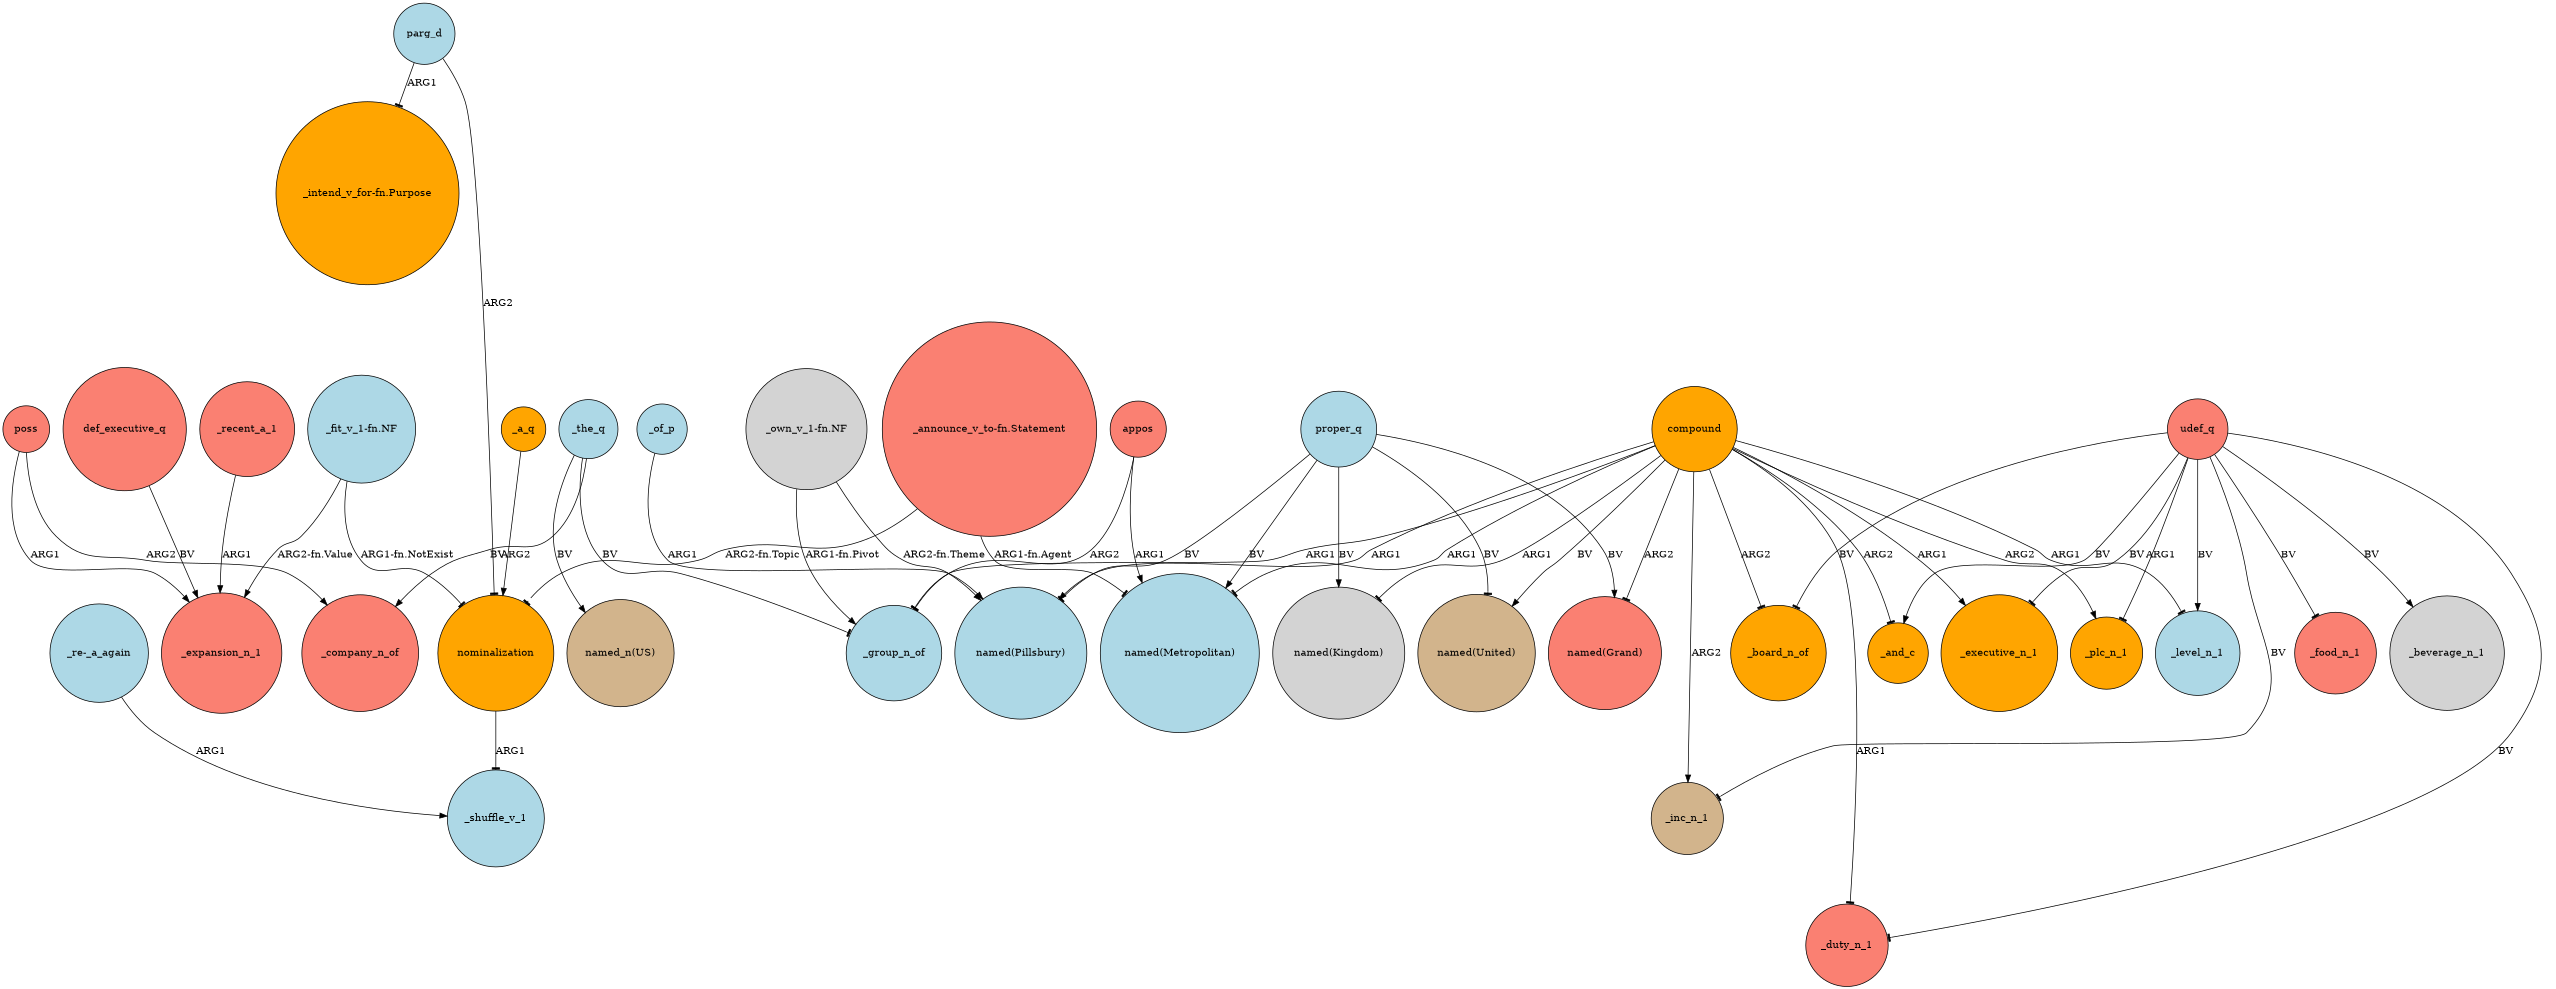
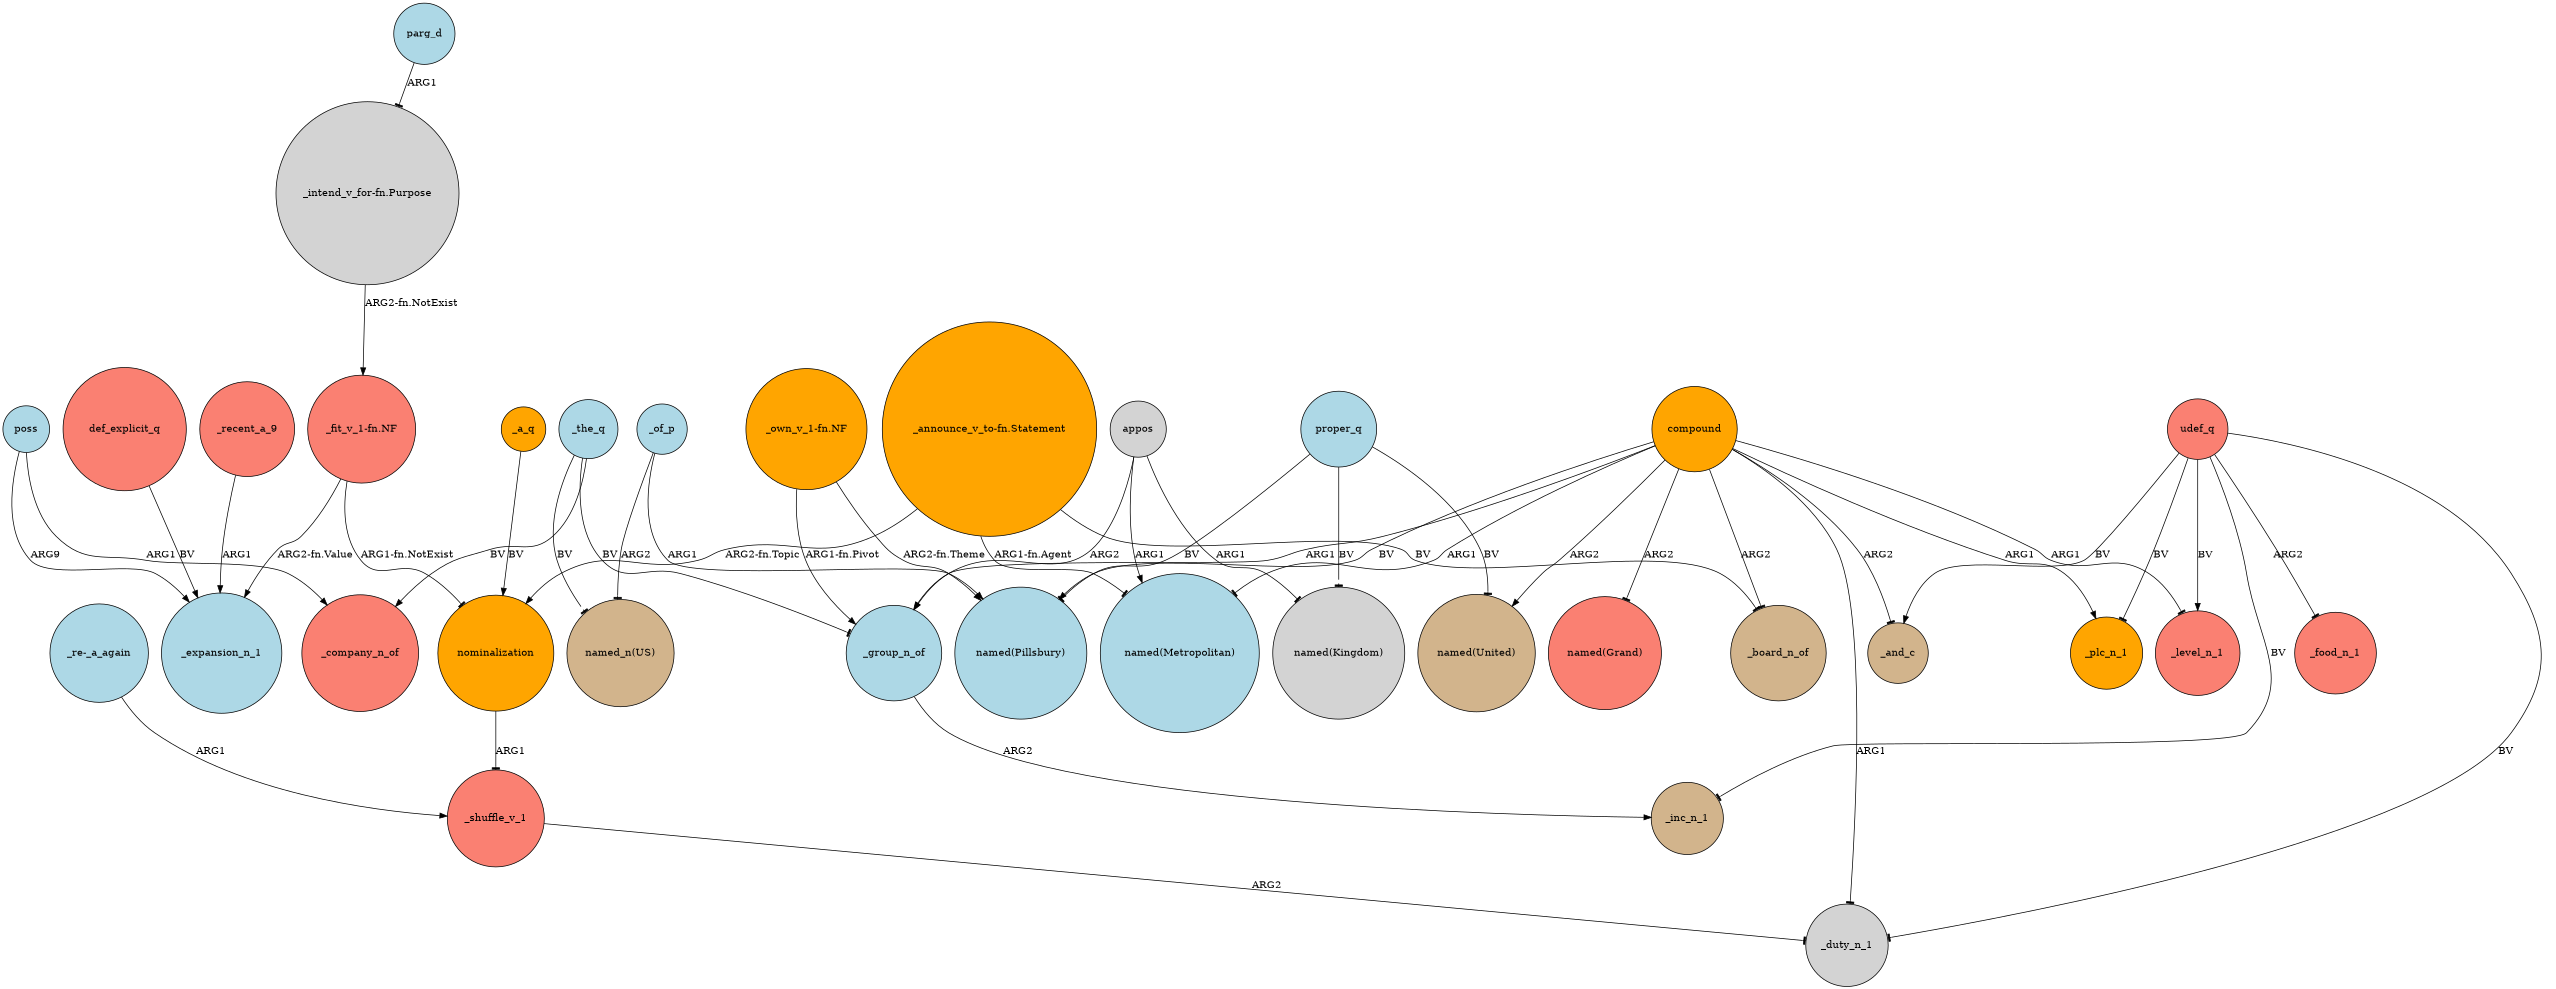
node "_intend_v_for-fn.Purpose": fillcolor orange -> lightgrey
edge "parg_d" -> "nominalization": removed, label "ARG2"
edge "_intend_v_for-fn.Purpose" -> "_fit_v_1-fn.NF": added, label "ARG2-fn.NotExist"
node "poss": fillcolor salmon -> lightblue
node "def_executive_q": label "def_executive_q" -> "def_explicit_q"
node "_recent_a_1": label "_recent_a_1" -> "_recent_a_9"
node "_fit_v_1-fn.NF": fillcolor lightblue -> salmon
node "_own_v_1-fn.NF": fillcolor lightgrey -> orange
node "_announce_v_to-fn.Statement": fillcolor salmon -> orange
node "appos": fillcolor salmon -> lightgrey
edge "proper_q" -> "named(Grand)": removed, label "BV"
edge "udef_q" -> "_board_n_of": now "_announce_v_to-fn.Statement" -> "_board_n_of"
edge "proper_q" -> "named(Metropolitan)": removed, label "BV"
edge "_of_p" -> "named_n(US)": added, label "ARG2"
edge "proper_q" -> "named(Kingdom)": arrowhead normal -> tee
edge "_the_q" -> "named_n(US)": arrowhead normal -> tee
edge "compound" -> "named(Kingdom)": now "appos" -> "named(Kingdom)"
edge "_announce_v_to-fn.Statement" -> "nominalization": arrowhead tee -> normal
edge "poss" -> "_expansion_n_1": label "ARG1" -> "ARG9"
edge "poss" -> "_company_n_of": label "ARG2" -> "ARG1"
edge "_a_q" -> "nominalization": label "ARG2" -> "BV"
edge "compound" -> "_group_n_of": arrowhead tee -> normal
edge "compound" -> "named(Pillsbury)": label "ARG1" -> "BV"
edge "compound" -> "named(United)": label "BV" -> "ARG2"
edge "compound" -> "_plc_n_1": label "ARG2" -> "ARG1"
edge "udef_q" -> "_plc_n_1": label "ARG1" -> "BV"
edge "udef_q" -> "_food_n_1": label "BV" -> "ARG2"
edge "appos" -> "_group_n_of": arrowhead tee -> normal
edge "compound" -> "_inc_n_1": now "_group_n_of" -> "_inc_n_1"
node "_expansion_n_1": fillcolor salmon -> lightblue
node "_board_n_of": fillcolor orange -> tan
node "_and_c": fillcolor orange -> tan
node "_executive_n_1": removed
node "_level_n_1": fillcolor lightblue -> salmon
node "_beverage_n_1": removed
node "_shuffle_v_1": fillcolor lightblue -> salmon
edge "_shuffle_v_1" -> "_duty_n_1": added, label "ARG2"
node "_duty_n_1": fillcolor salmon -> lightgrey
